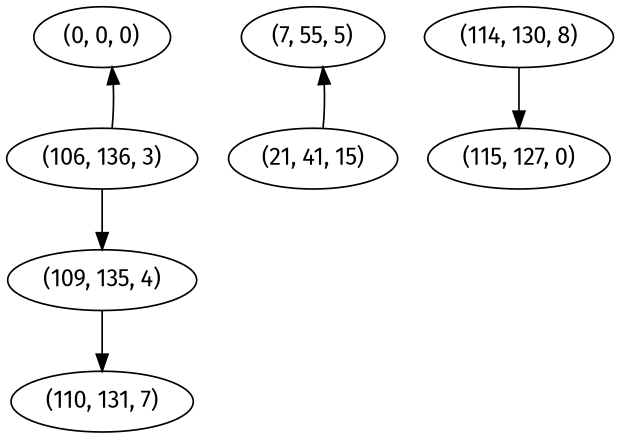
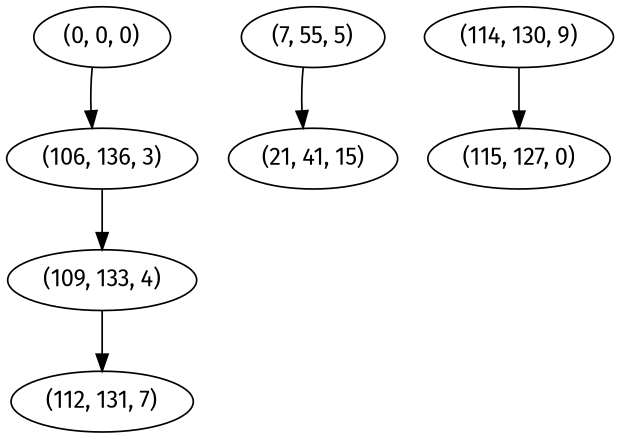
node "(114, 130, 8)": label "(114, 130, 8)" -> "(114, 130, 9)"
edge "(106, 136, 3)" -> "(0, 0, 0)": reversed
edge "(21, 41, 15)" -> "(7, 55, 5)": reversed
node "(109, 135, 4)": label "(109, 135, 4)" -> "(109, 133, 4)"
node "(110, 131, 7)": label "(110, 131, 7)" -> "(112, 131, 7)"
